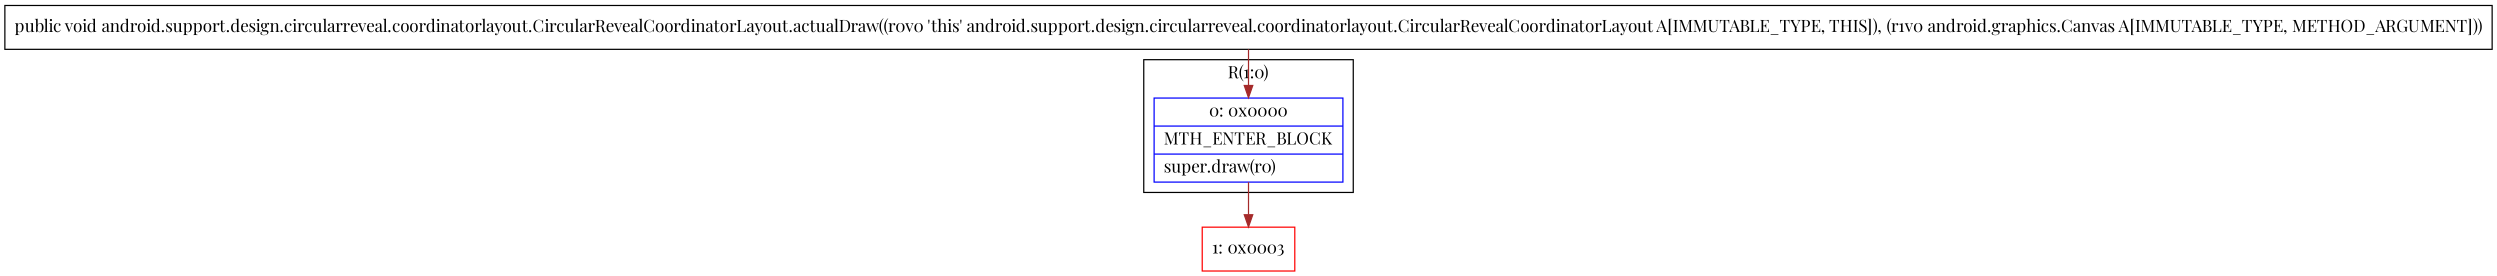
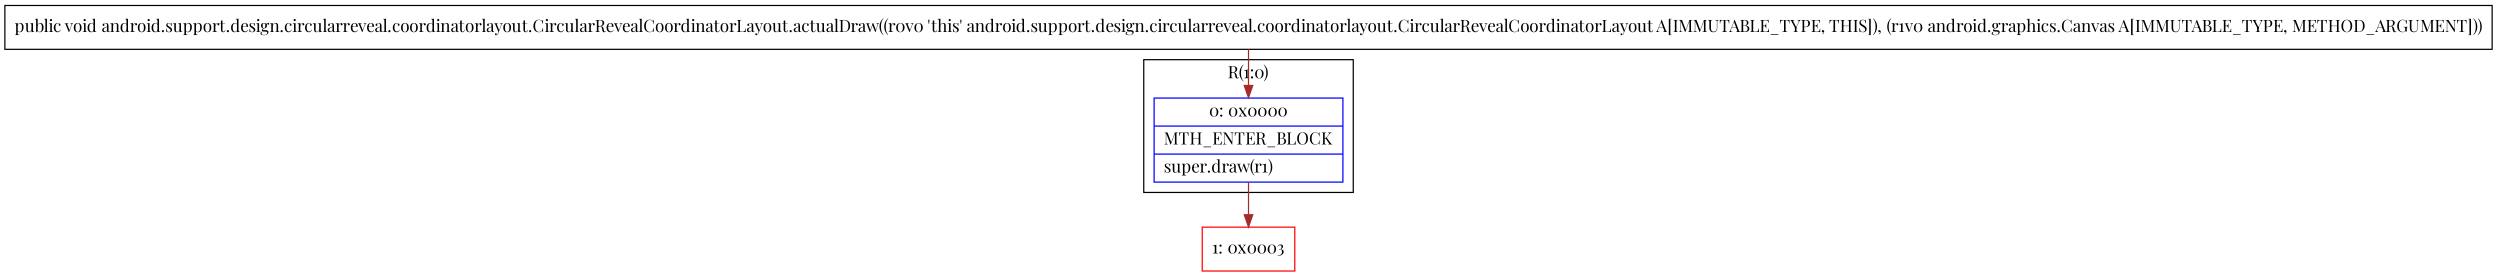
node "0: 0x0000": text "super.draw(r0)" -> "super.draw(r1)"
